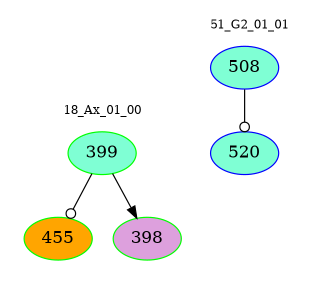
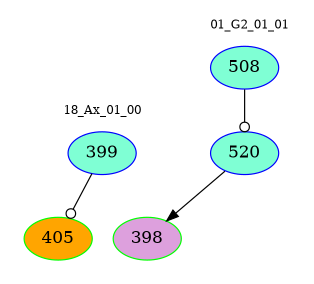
cluster "51_G2_01_01": label "51_G2_01_01" -> "01_G2_01_01"
node "399": color green -> blue
edge "399" -> "398": now "520" -> "398"
node "455": label "455" -> "405"
